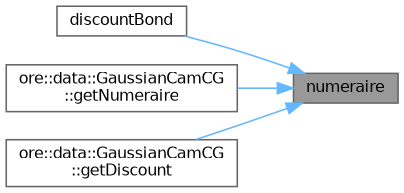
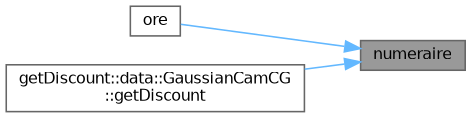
node "discountBond": label "discountBond" -> "ore"
node "ore::data::GaussianCamCG ::getNumeraire": removed
node "ore::data::GaussianCamCG ::getDiscount": label "ore::data::GaussianCamCG ::getDiscount" -> "getDiscount::data::GaussianCamCG ::getDiscount"
